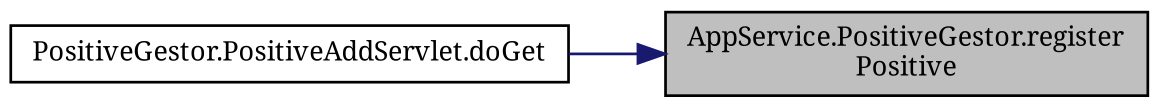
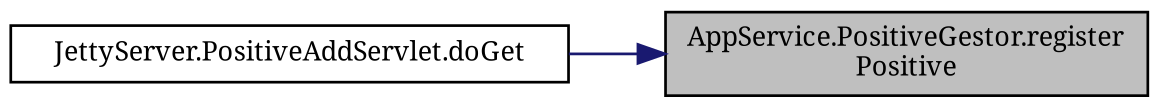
node "PositiveGestor.PositiveAddServlet.doGet": label "PositiveGestor.PositiveAddServlet.doGet" -> "JettyServer.PositiveAddServlet.doGet"
